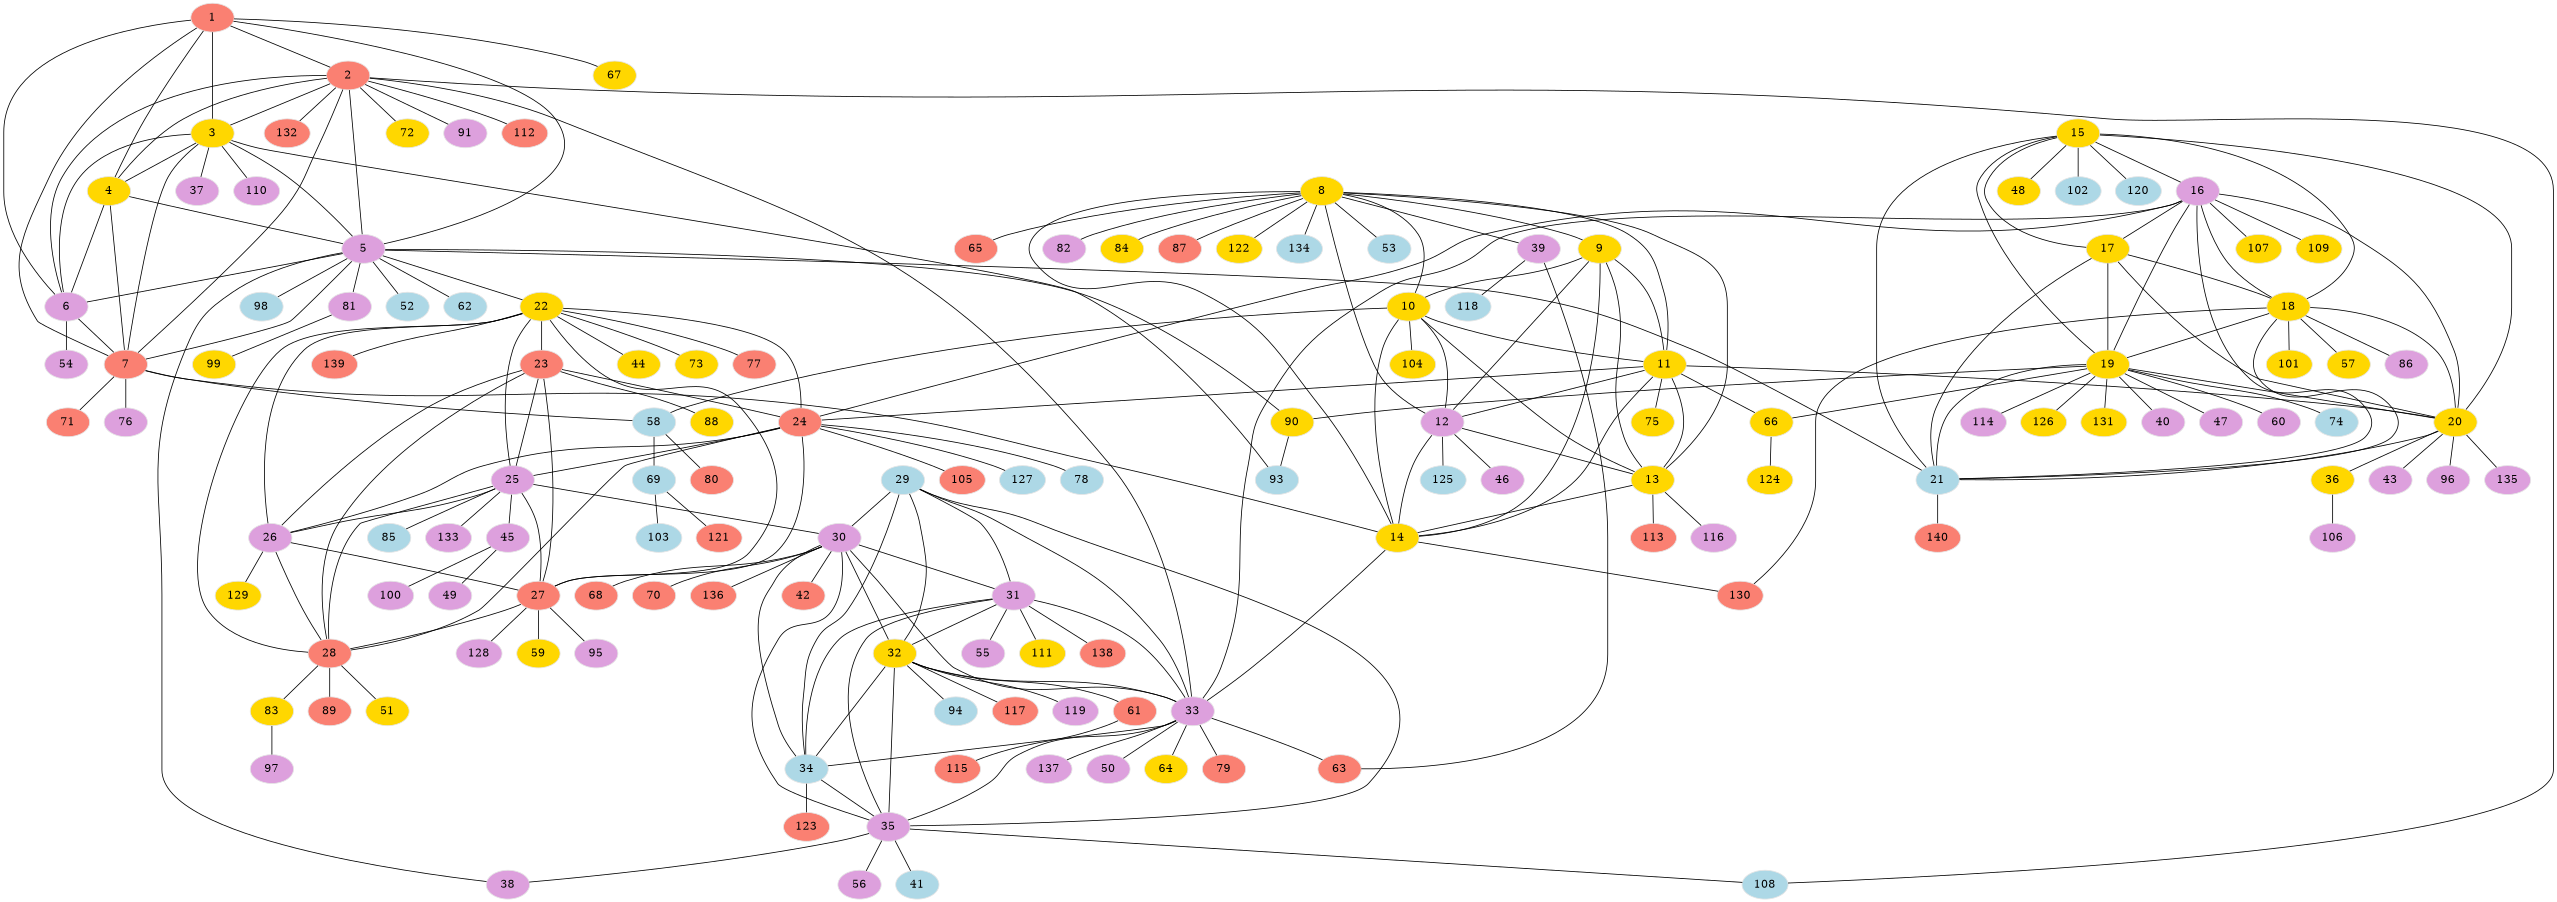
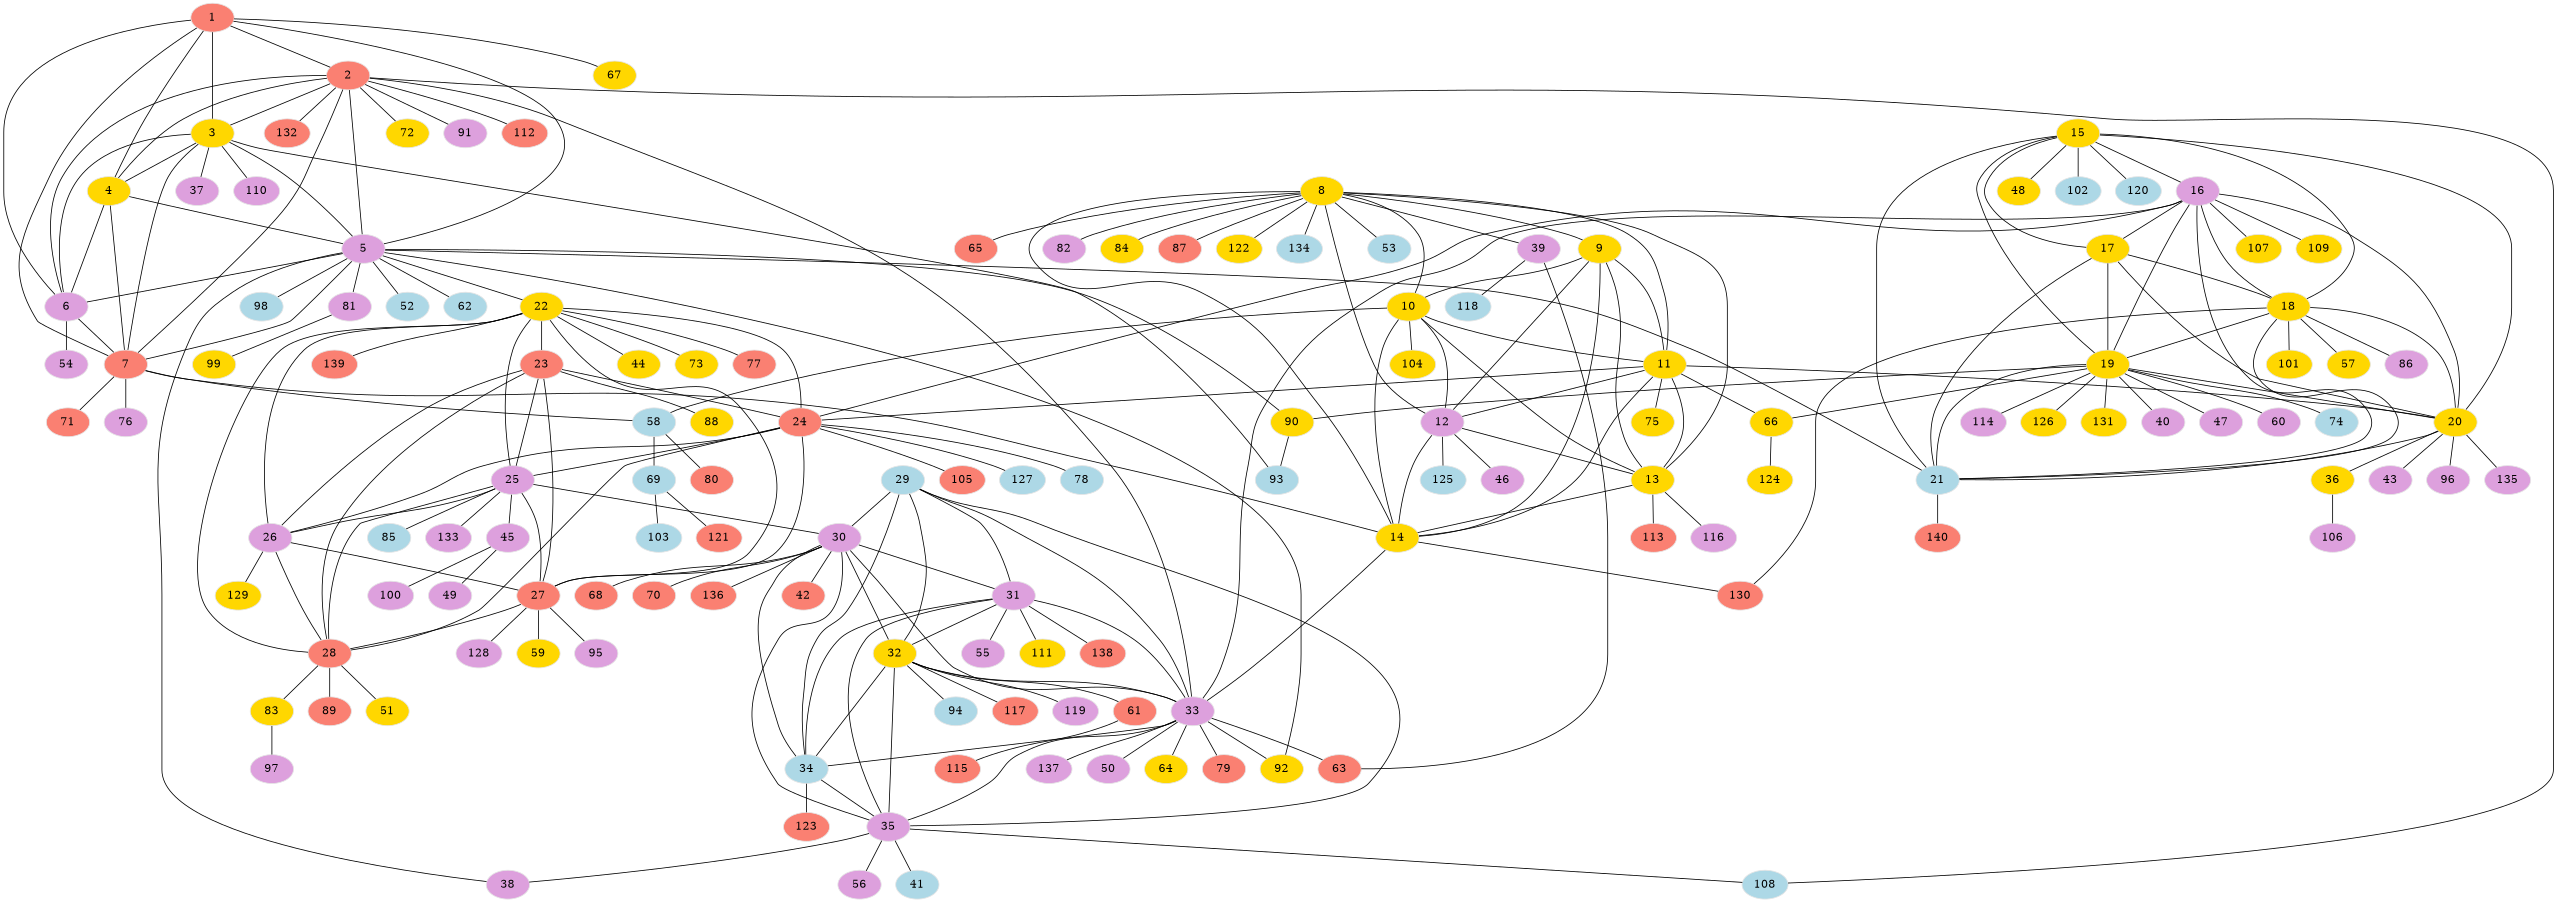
node "92": added
